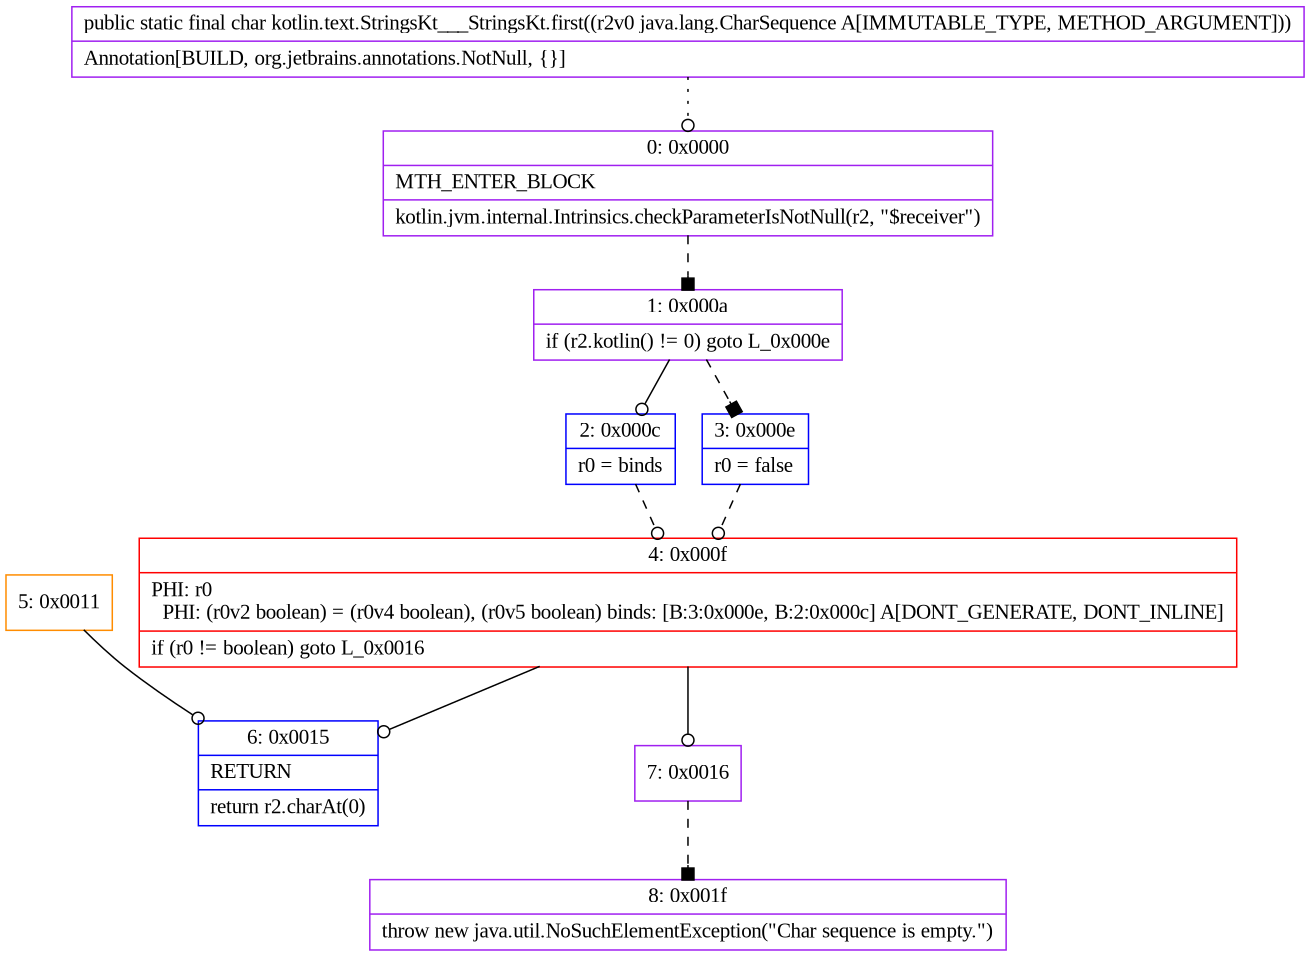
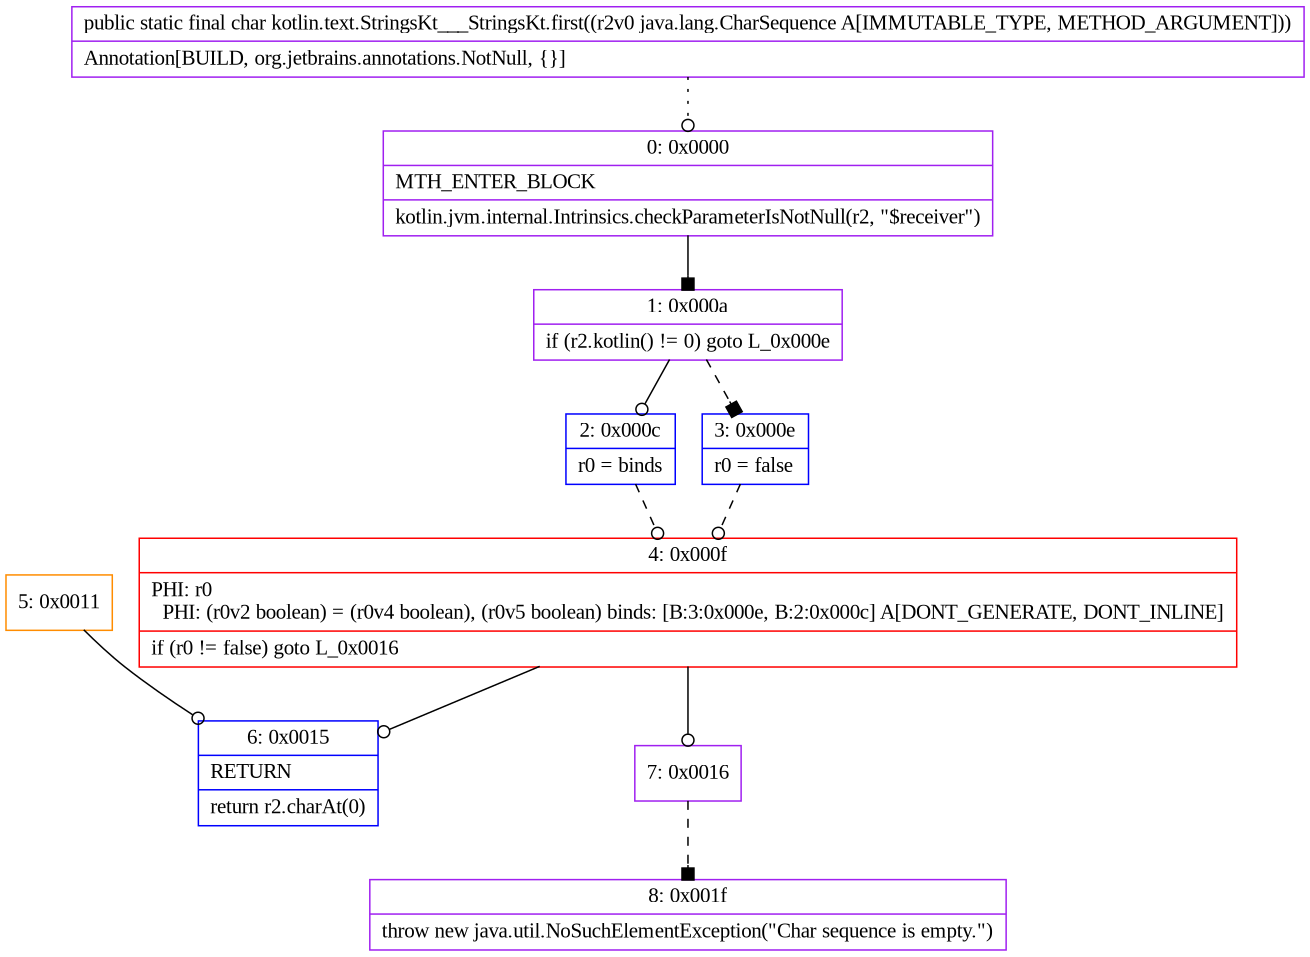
edge "0: 0x0000" -> "1: 0x000a": style dashed -> solid
node "4: 0x000f": text "if (r0 != boolean) goto L_0x0016" -> "if (r0 != false) goto L_0x0016"
